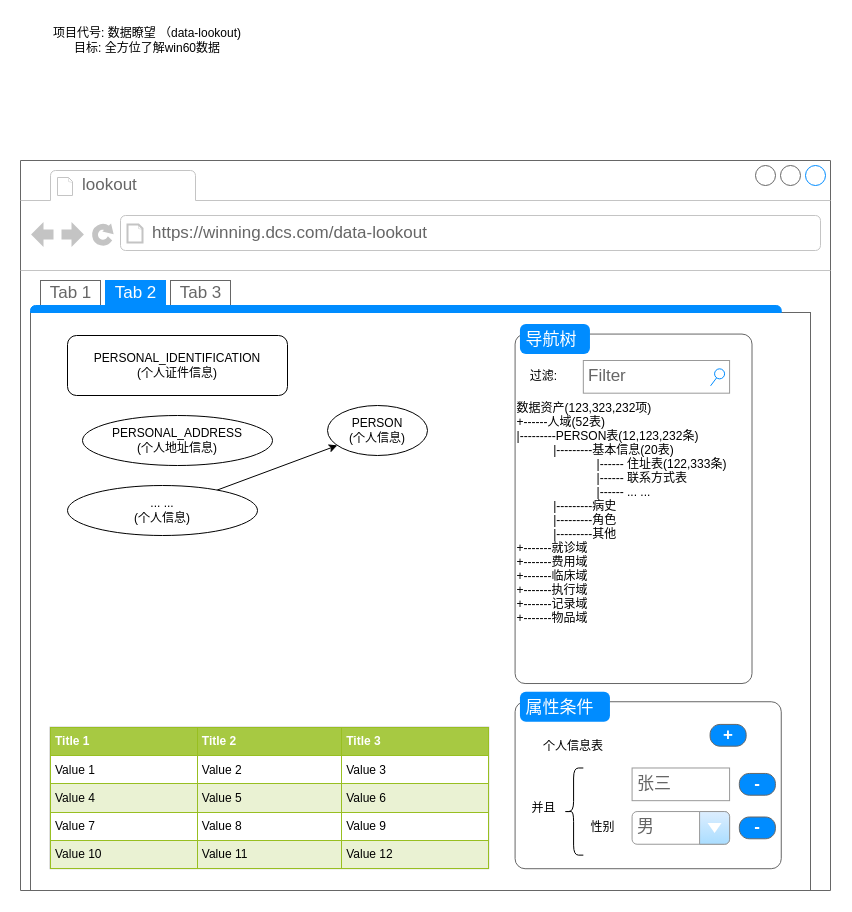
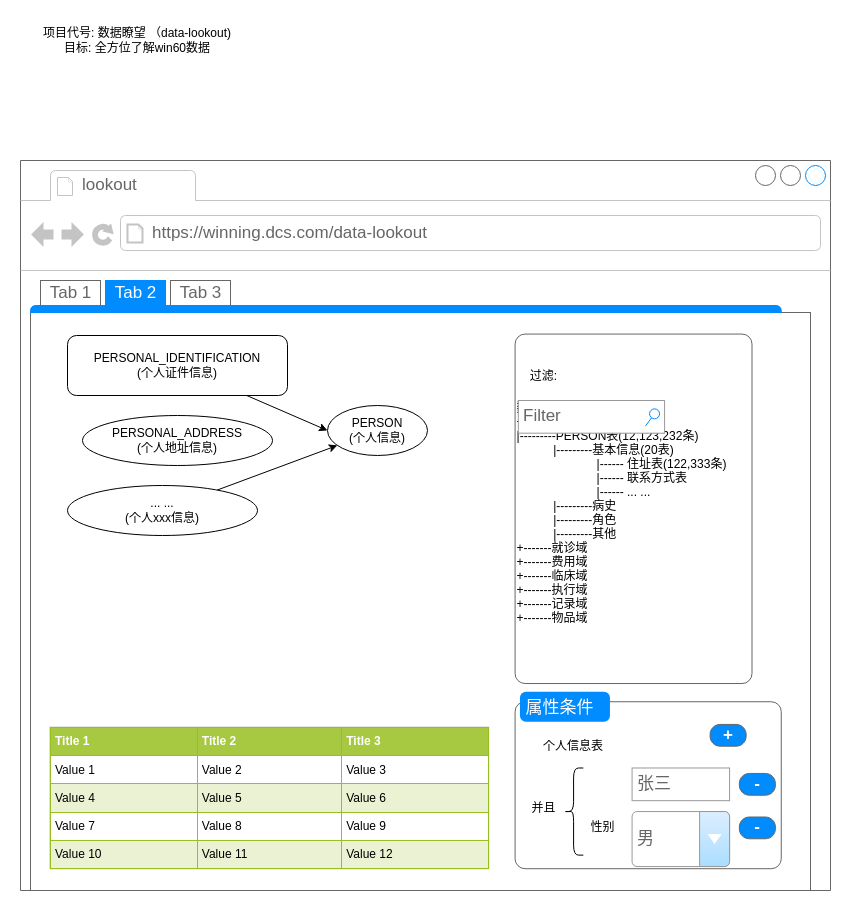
node "项目代号: 数据瞭望 （data-lookout) 目标: 全方位了解win60数据": moved (148, 41) -> (138, 41)
node "导航树": removed
node "Filter": moved (656, 377) -> (591, 417)
edge "PERSONAL_IDENTIFICATION (个人证件信息)" -> "PERSON (个人信息)": added
node "... ... (个人信息)": label "... ... (个人信息)" -> "... ... (个人xxx信息)"
node "男": size 98x33 -> 98x55
